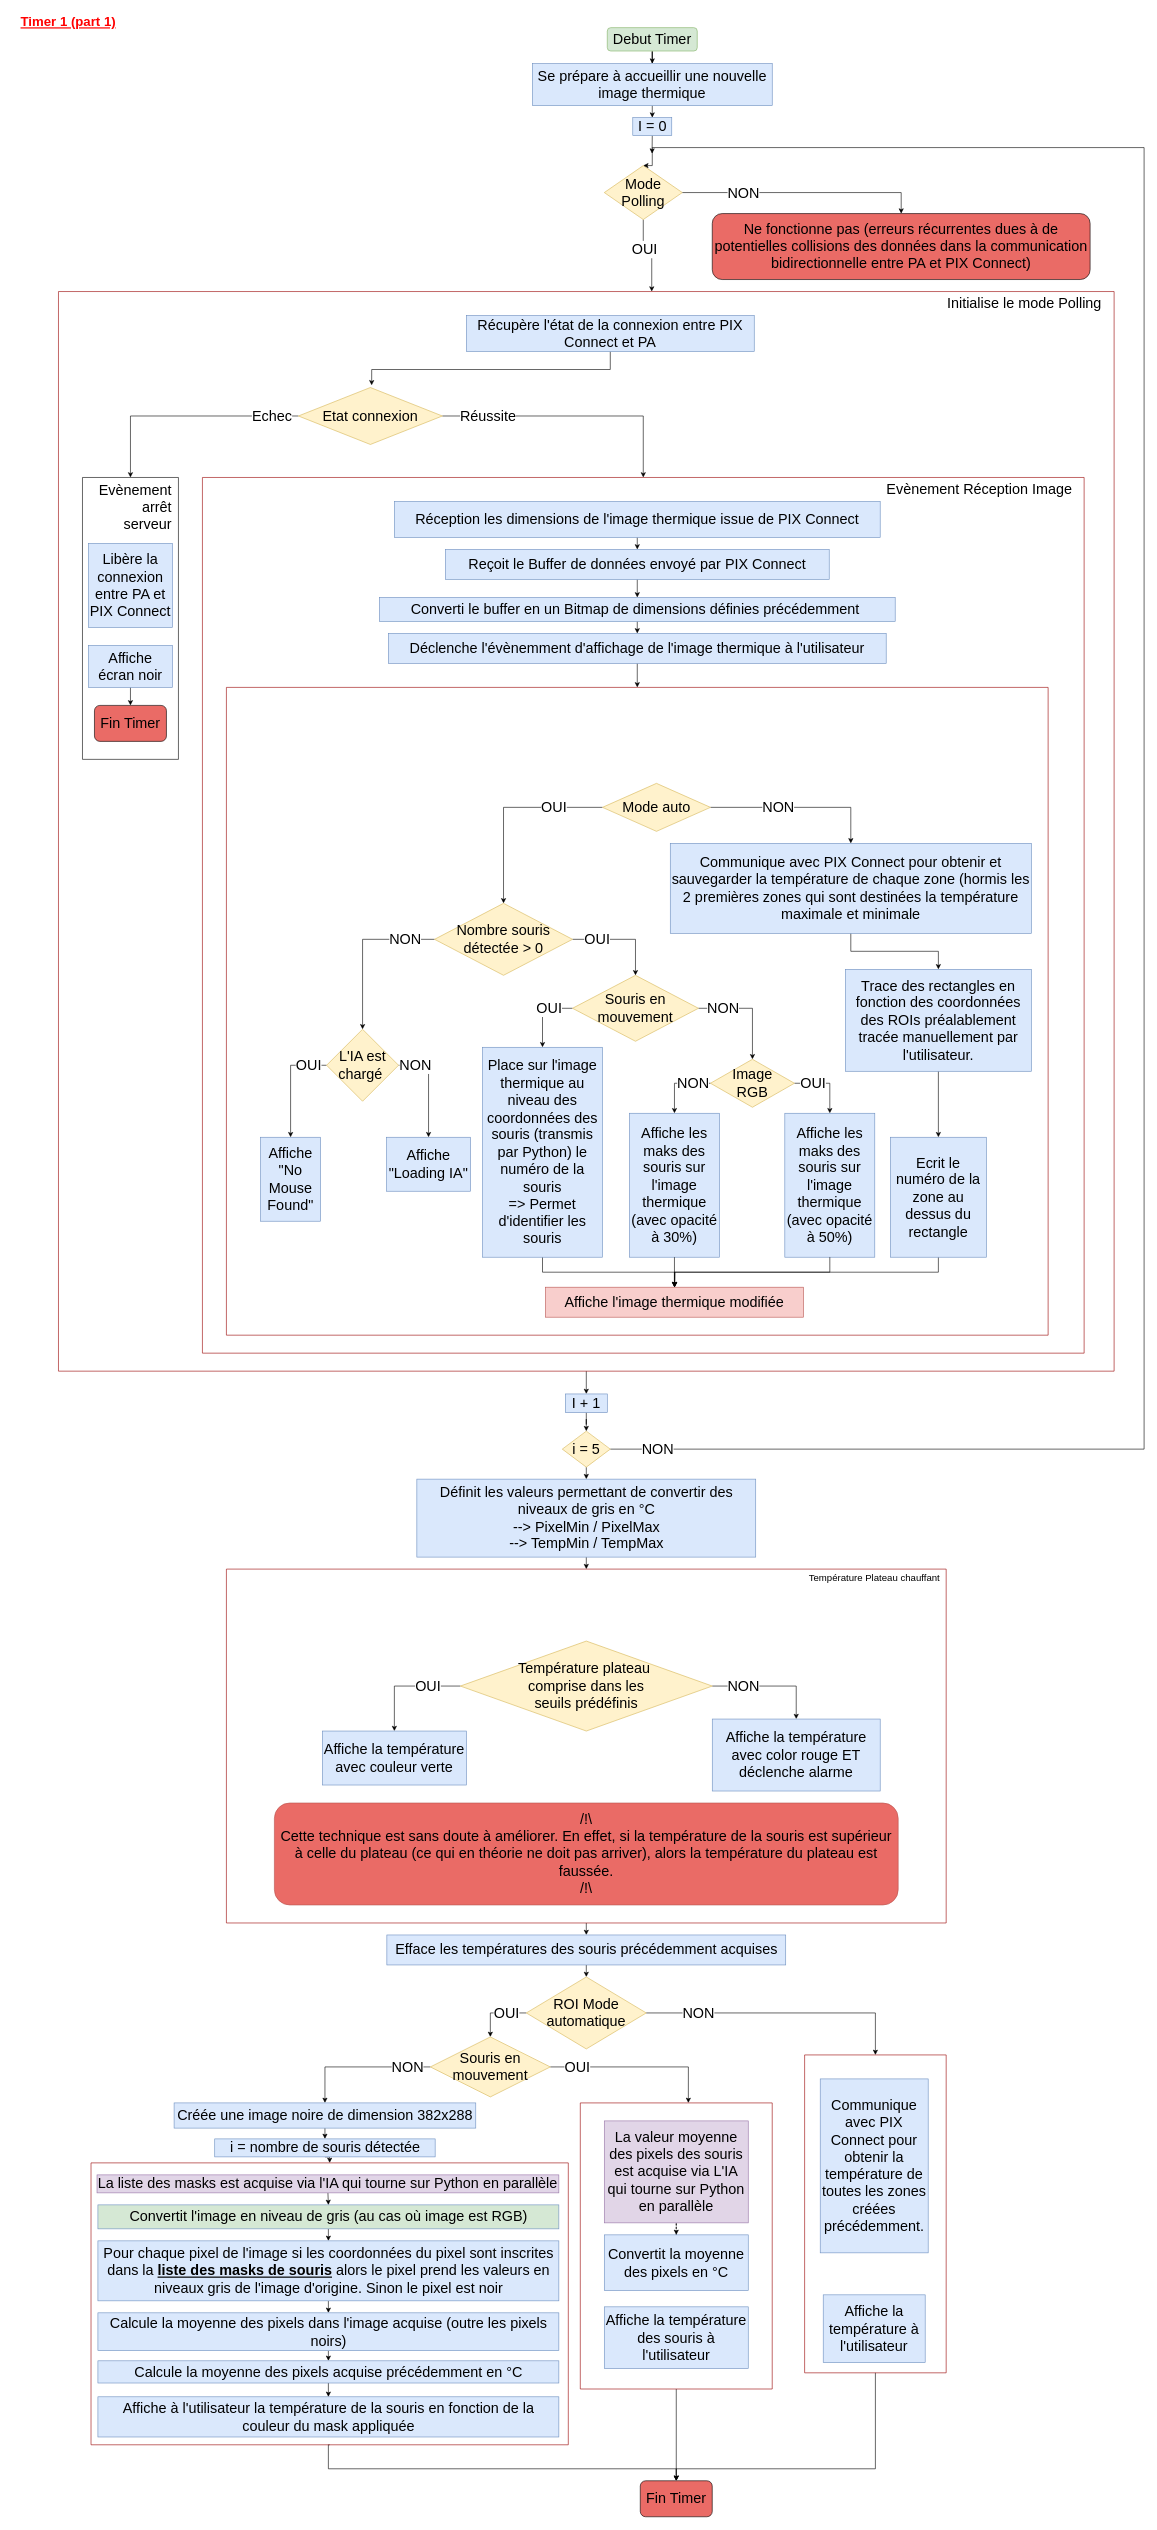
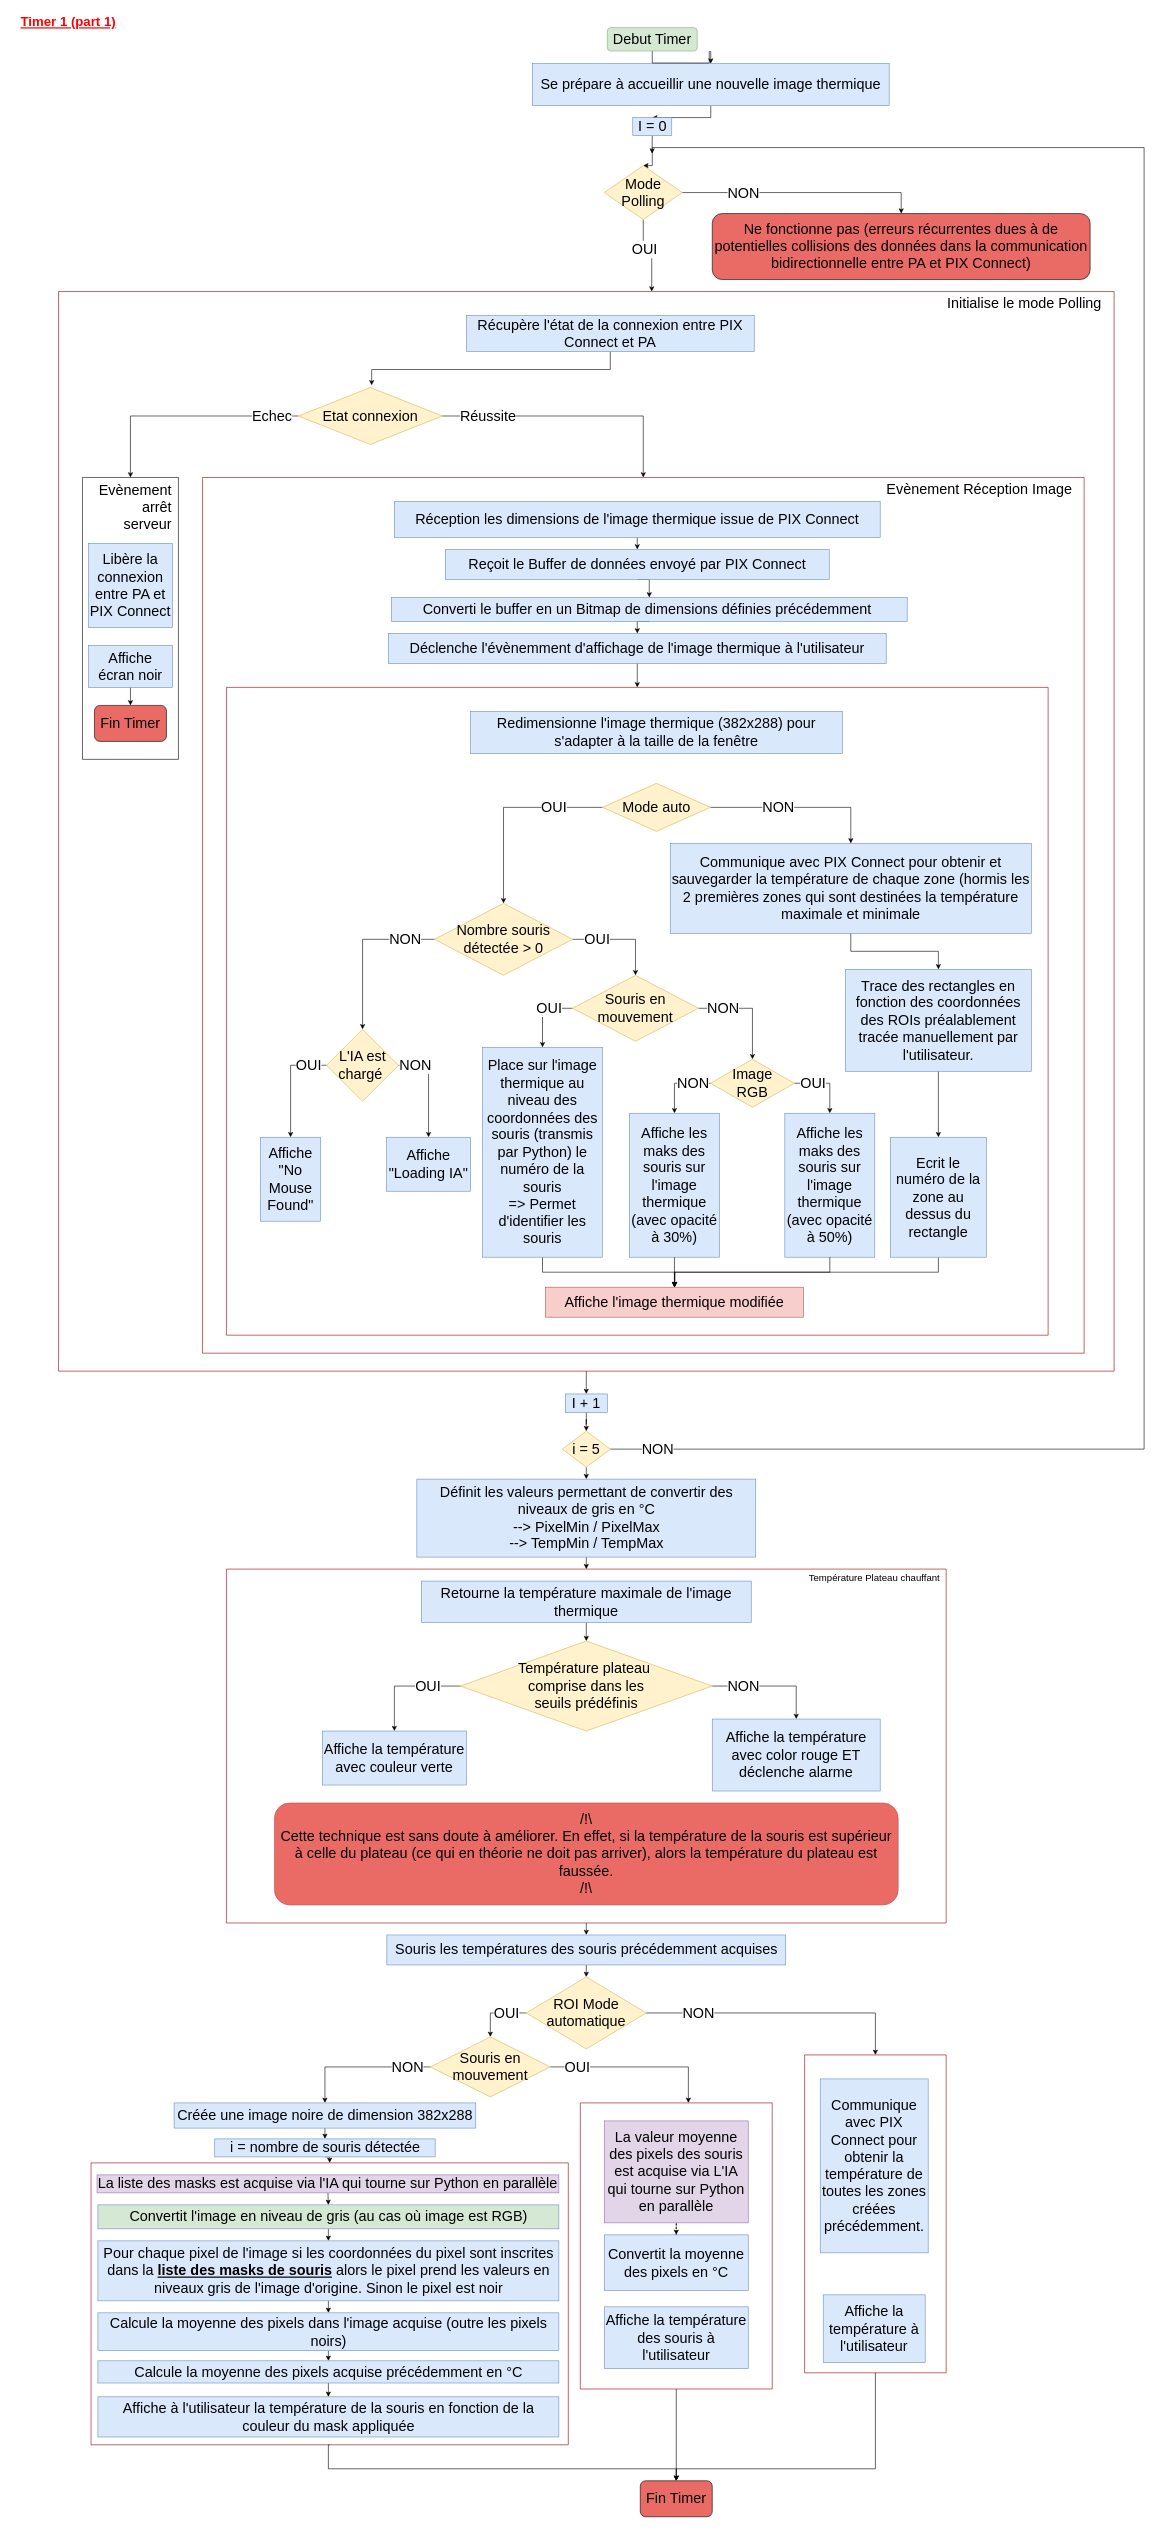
node "Se prépare à accueillir une nouvelle image thermique": size 240x42 -> 357x42
node "Converti le buffer en un Bitmap de dimensions définies précédemment": moved (638, 609) -> (650, 609)
node "Redimensionne l'image thermique (382x288) pour s'adapter à la taille de la fenêtre": added
node "Retourne la température maximale de l'image thermique": added
edge "Retourne la température maximale de l'image thermique" -> "Température plateau comprise dans les seuils prédéfinis": added
node "Efface les températures des souris précédemment acquises": label "Efface les températures des souris précédemment acquises" -> "Souris les températures des souris précédemment acquises"
